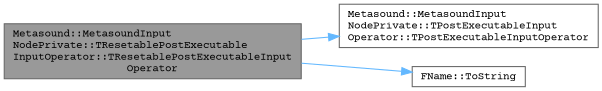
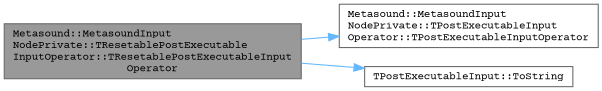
node "FName::ToString": label "FName::ToString" -> "TPostExecutableInput::ToString"
